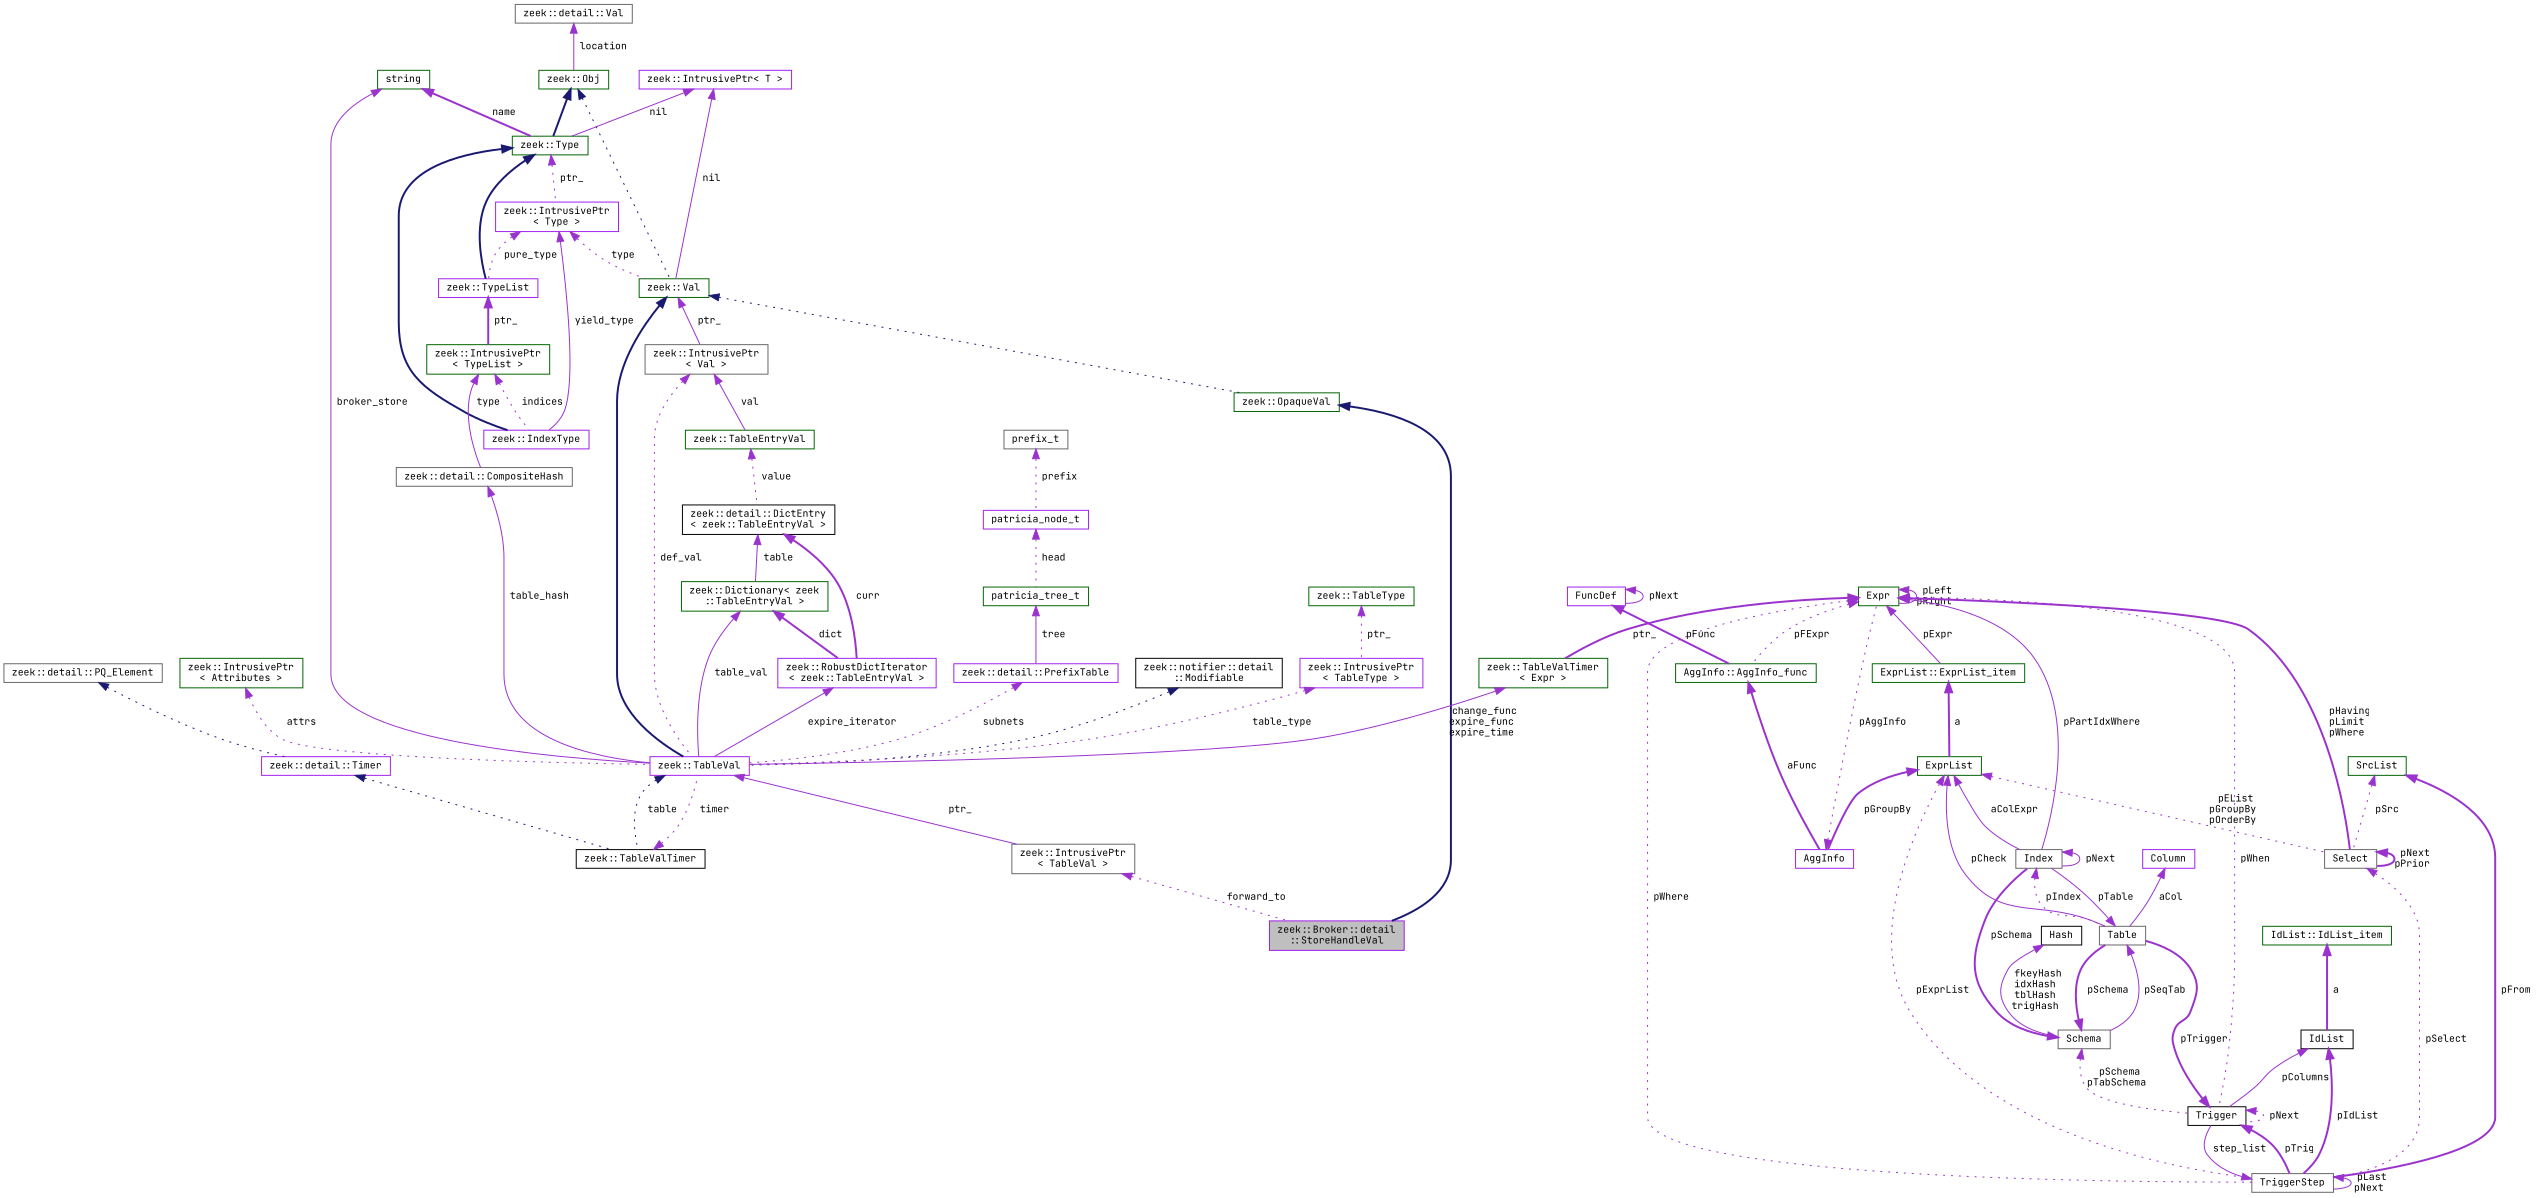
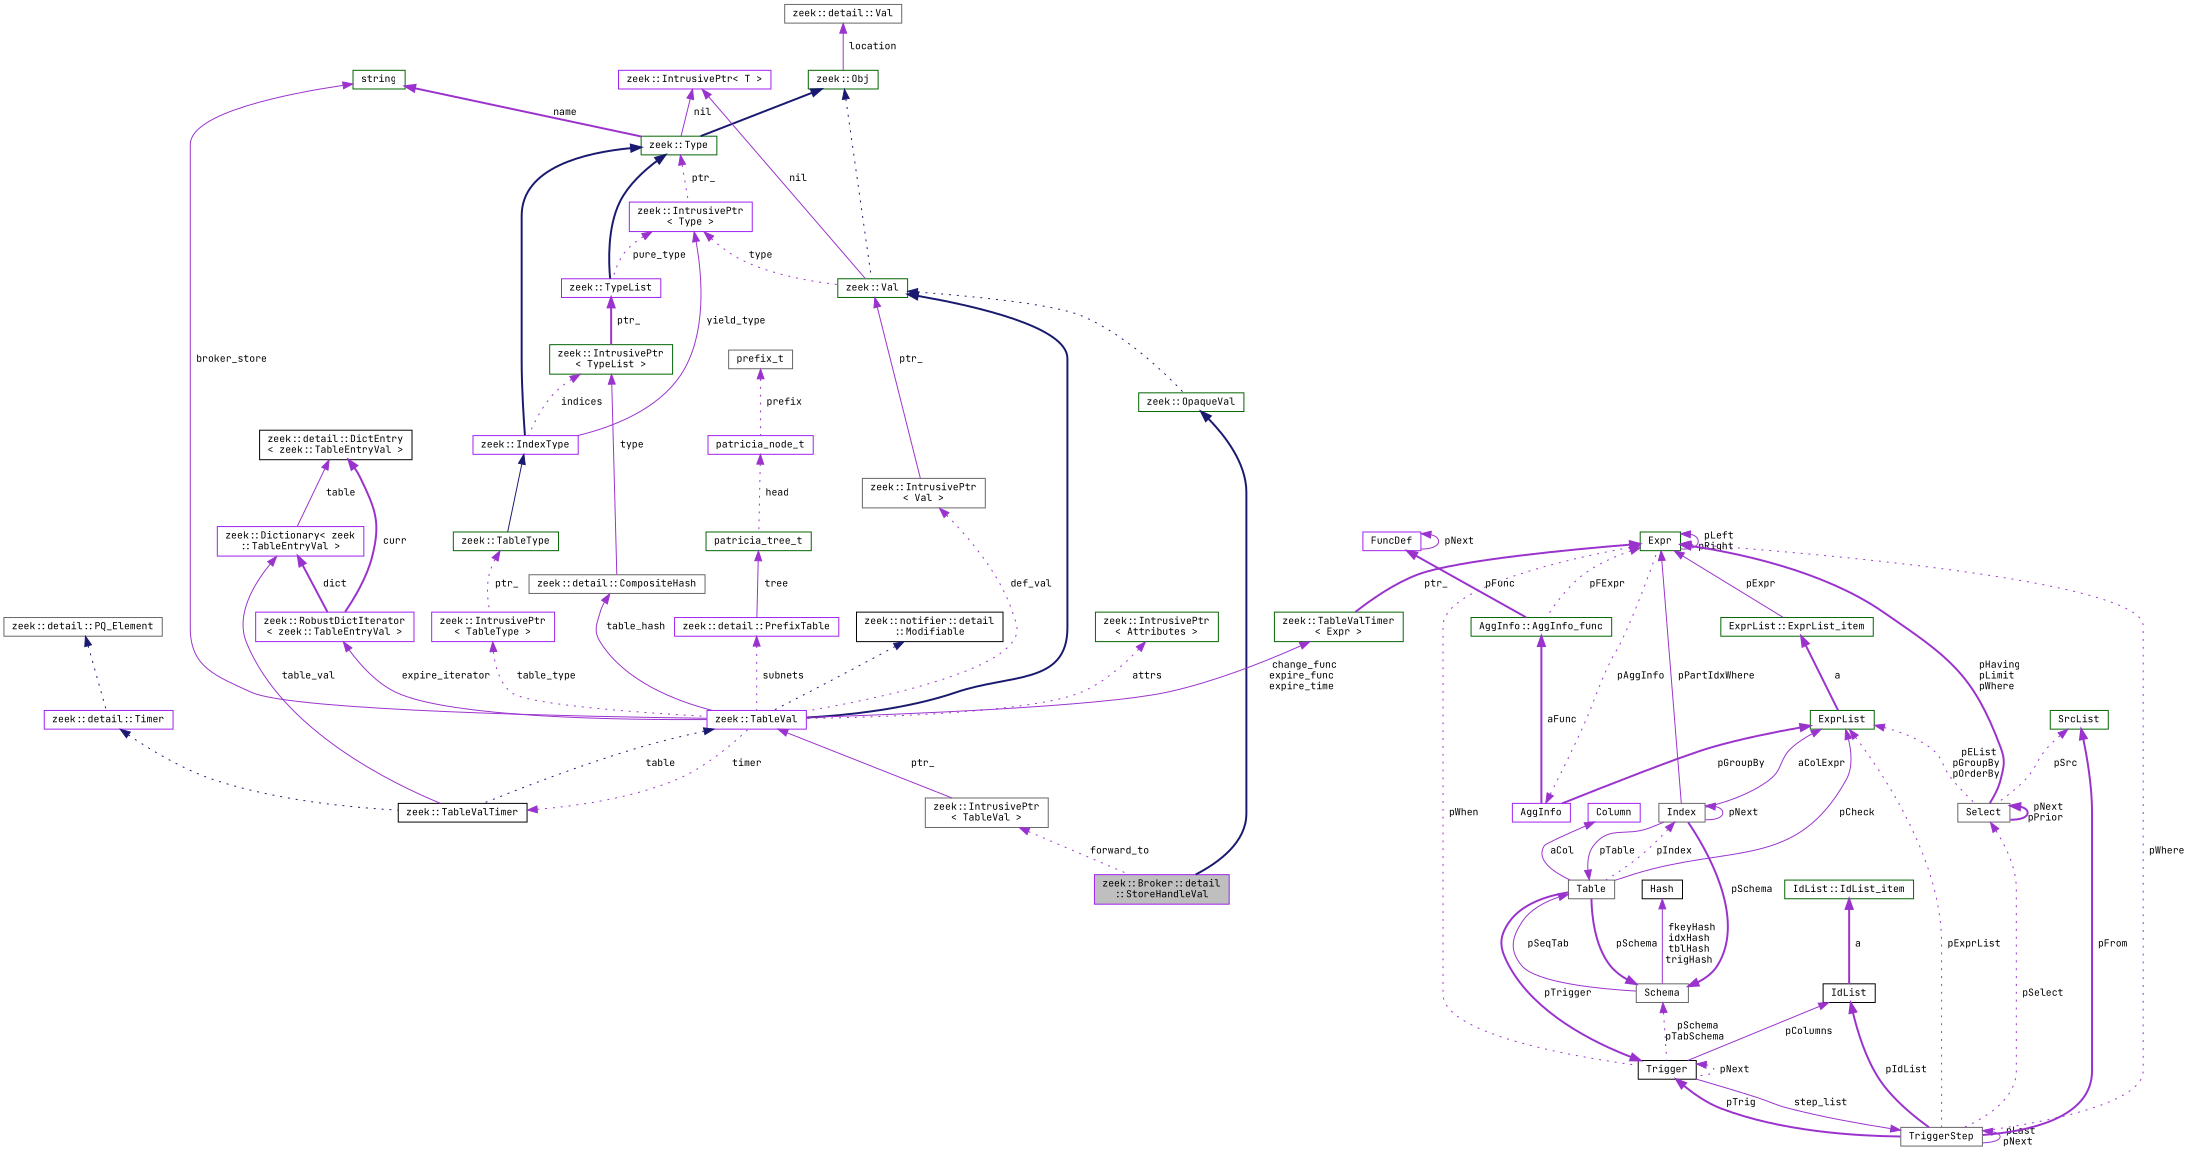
node "zeek::TableEntryVal": removed
edge "zeek::TableType" -> "zeek::IndexType": added
node "zeek::Dictionary< zeek ::TableEntryVal >": color darkgreen -> purple
edge "zeek::TableVal" -> "zeek::Dictionary< zeek ::TableEntryVal >": now "zeek::TableValTimer" -> "zeek::Dictionary< zeek ::TableEntryVal >"
